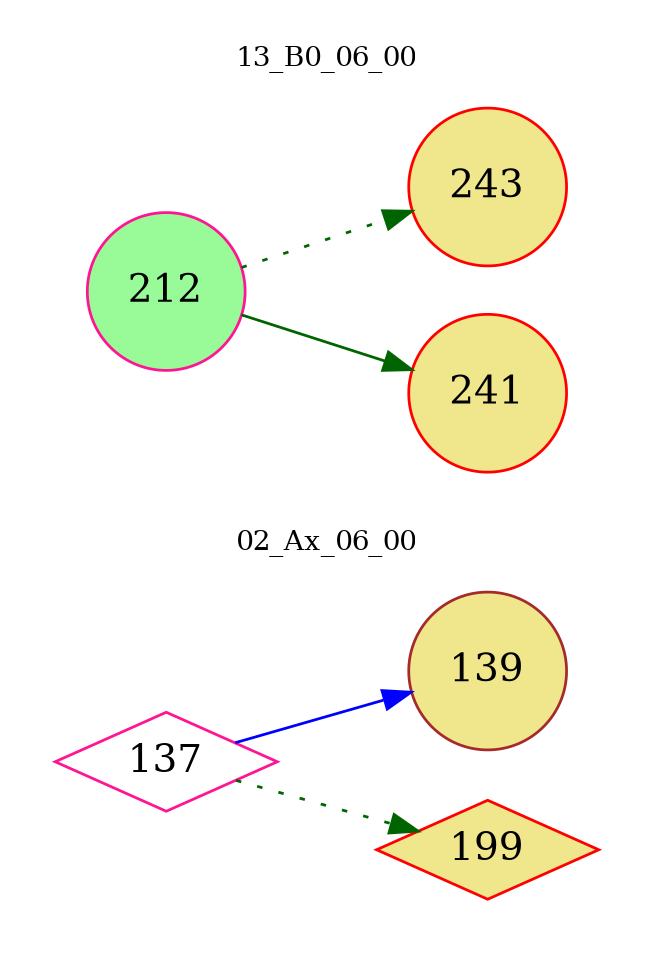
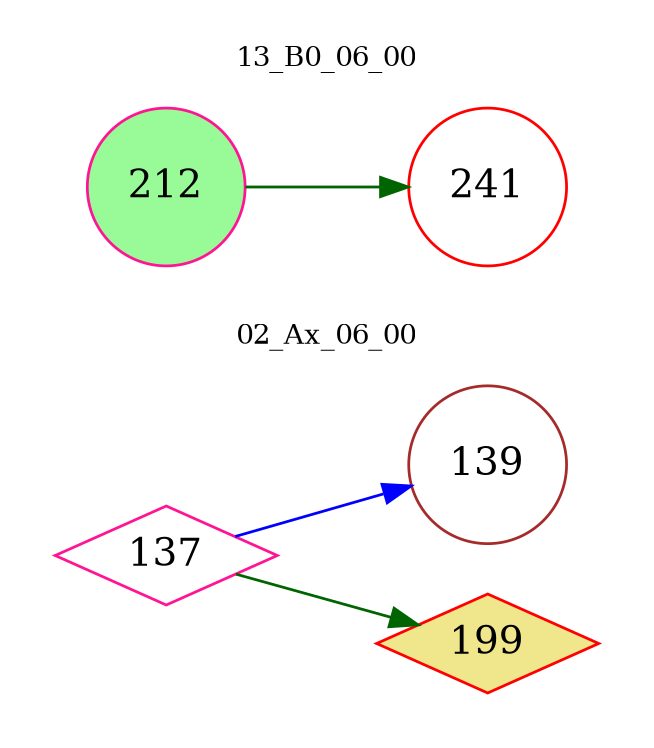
node "243": removed
node "241": fillcolor khaki -> white
node "139": fillcolor khaki -> white
edge "137" -> "199": style dotted -> solid
